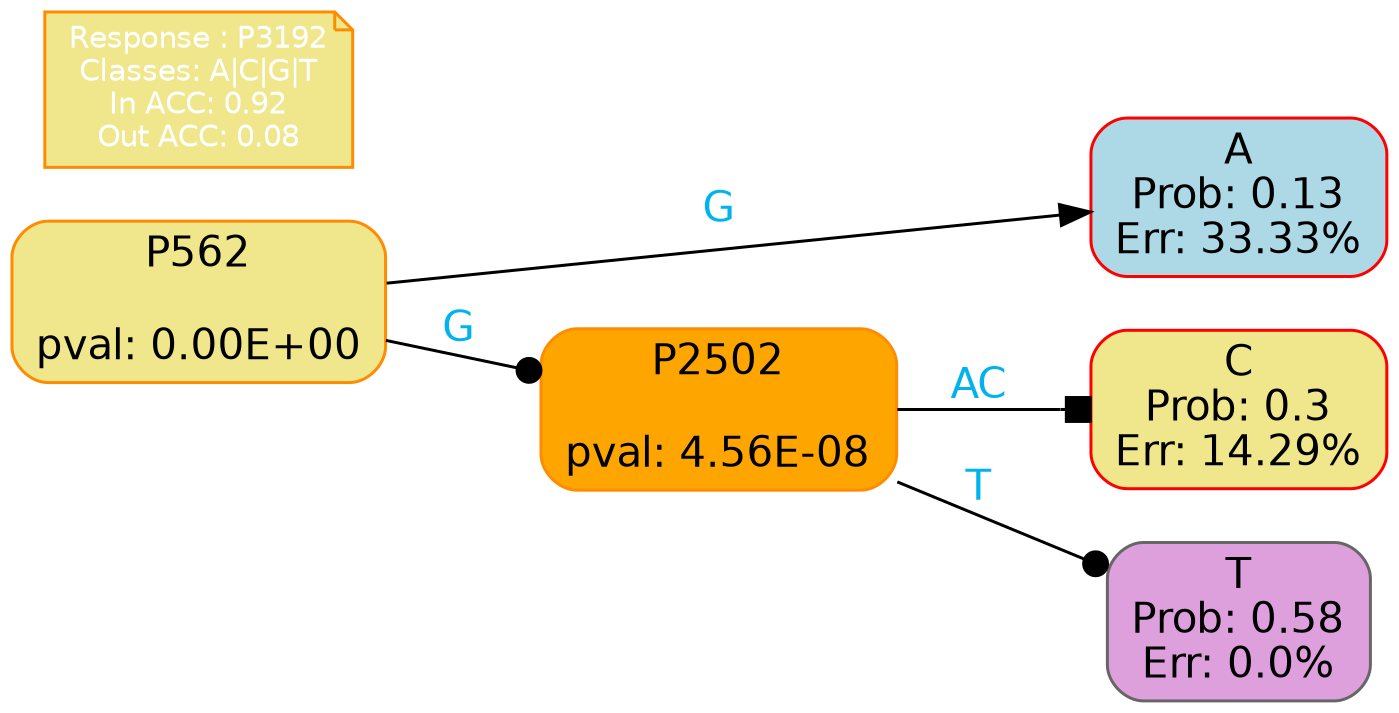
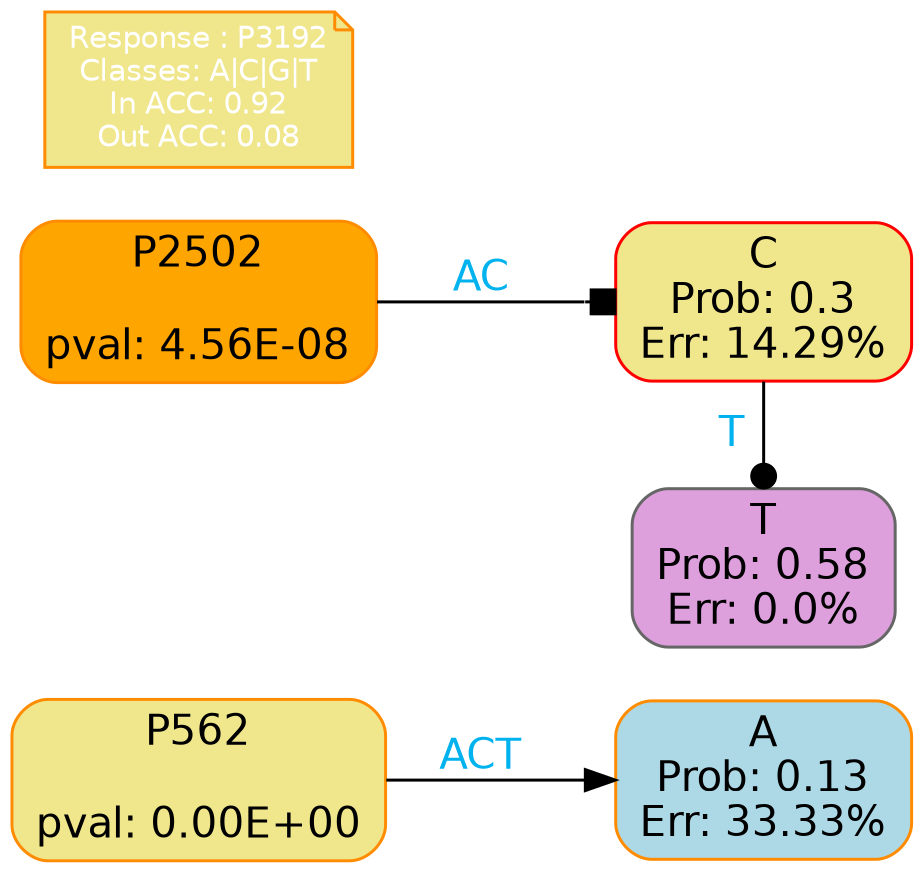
node "A Prob: 0.13 Err: 33.33%": color red -> darkorange
edge "P562 pval: 0.00E+00" -> "A Prob: 0.13 Err: 33.33%": label "G" -> "ACT"
edge "P562 pval: 0.00E+00" -> "P2502 pval: 4.56E-08": removed, label "G"
edge "P2502 pval: 4.56E-08" -> "T Prob: 0.58 Err: 0.0%": now "C Prob: 0.3 Err: 14.29%" -> "T Prob: 0.58 Err: 0.0%"
